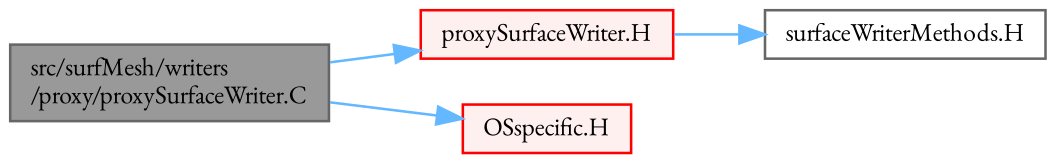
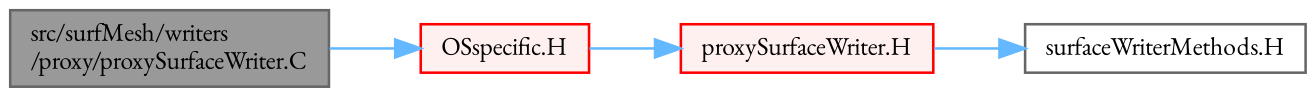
edge "src/surfMesh/writers /proxy/proxySurfaceWriter.C" -> "proxySurfaceWriter.H": now "OSspecific.H" -> "proxySurfaceWriter.H"
